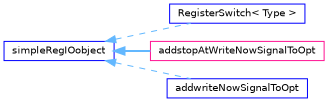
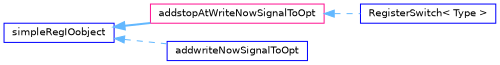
edge "RegisterSwitch< Type >" -> "simpleRegIOobject": now "RegisterSwitch< Type >" -> "addstopAtWriteNowSignalToOpt"
